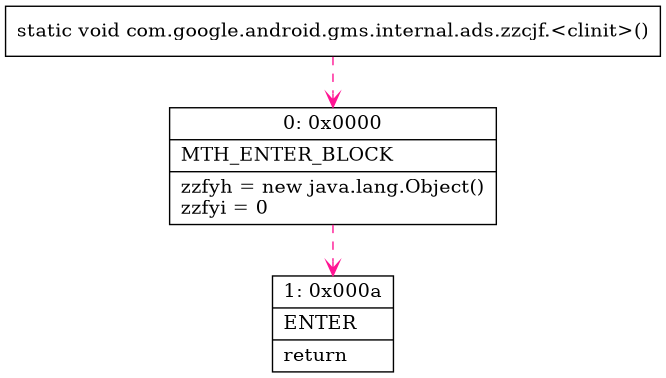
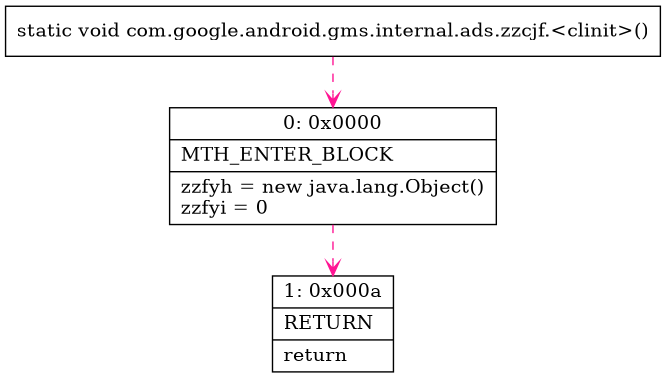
node "1: 0x000a": text "ENTER" -> "RETURN"
